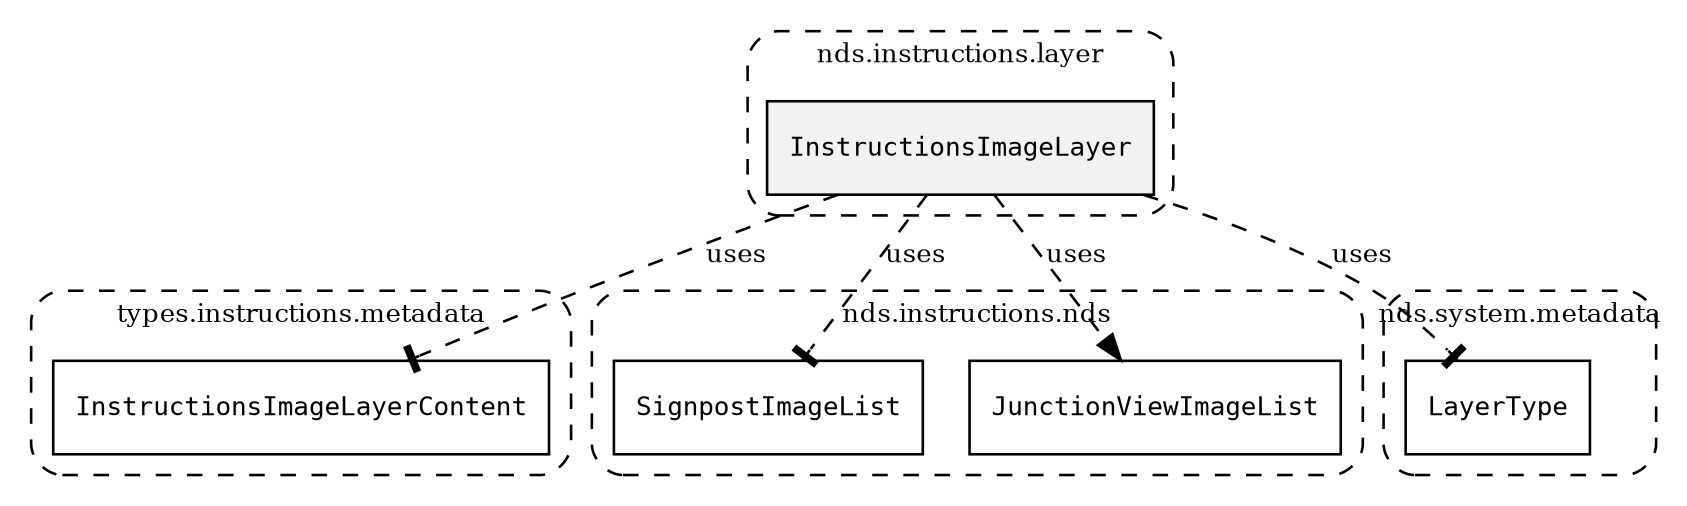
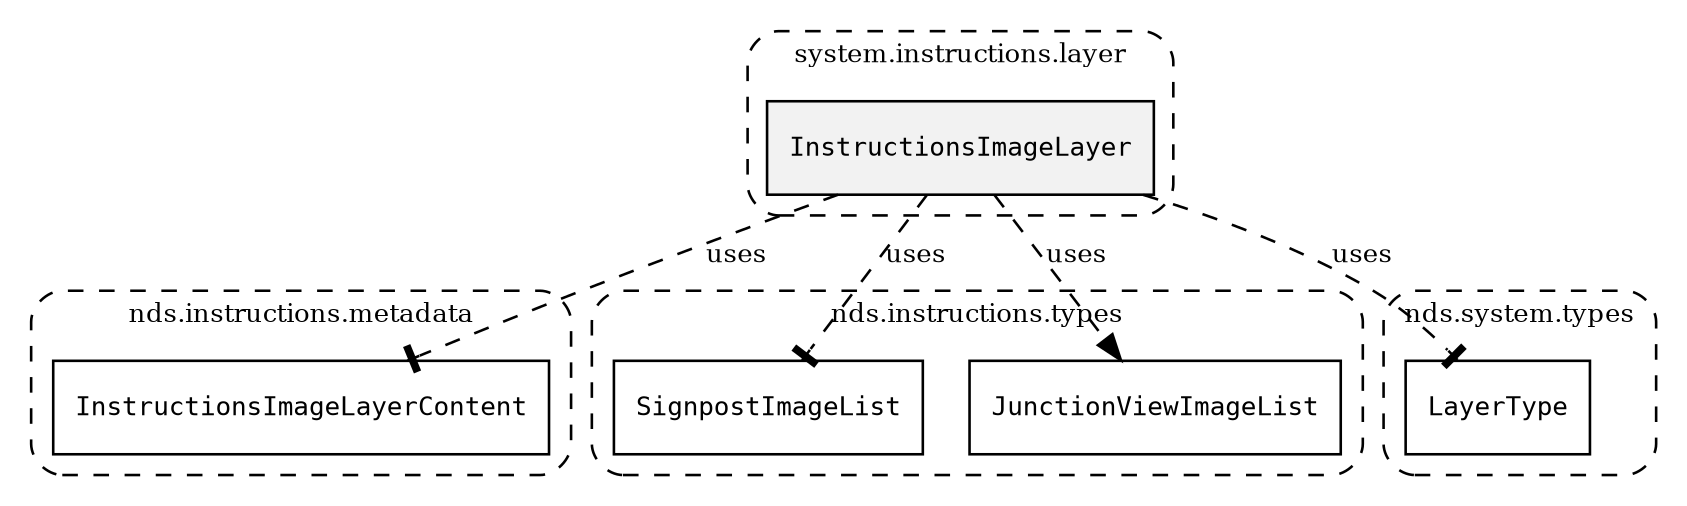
cluster "nds.instructions.layer": label "nds.instructions.layer" -> "system.instructions.layer"
cluster "types.instructions.metadata": label "types.instructions.metadata" -> "nds.instructions.metadata"
cluster "nds.instructions.nds": label "nds.instructions.nds" -> "nds.instructions.types"
cluster "nds.system.metadata": label "nds.system.metadata" -> "nds.system.types"
